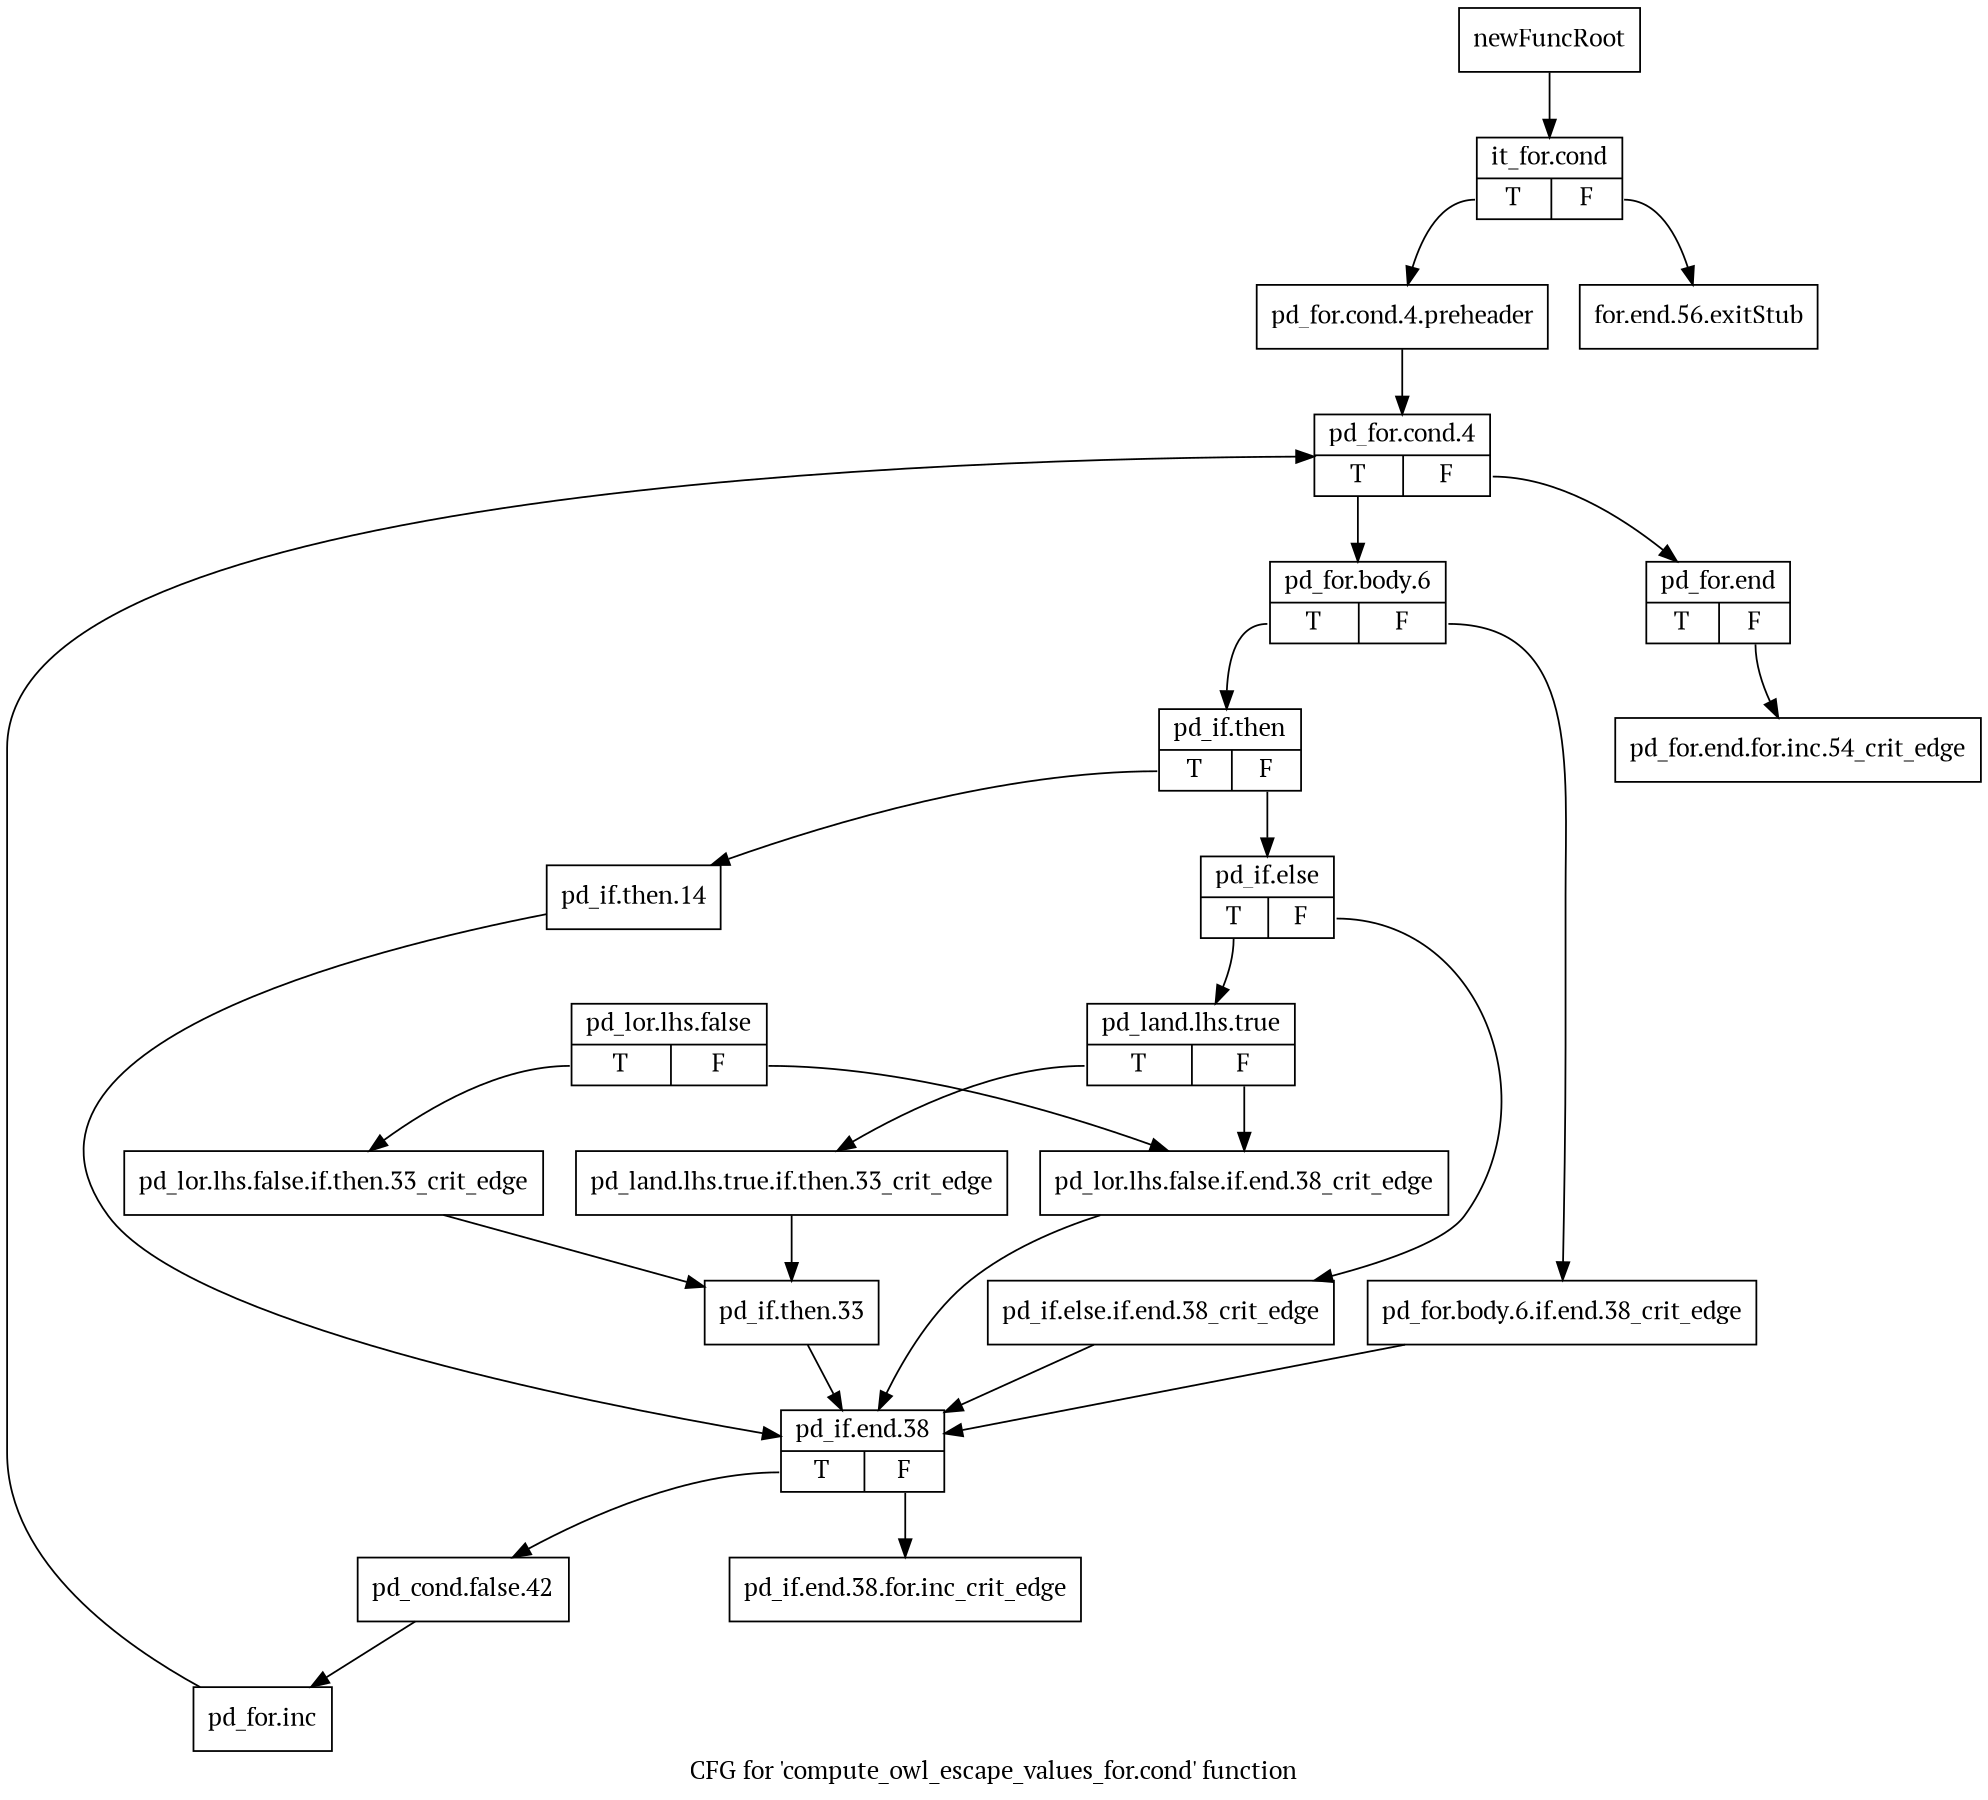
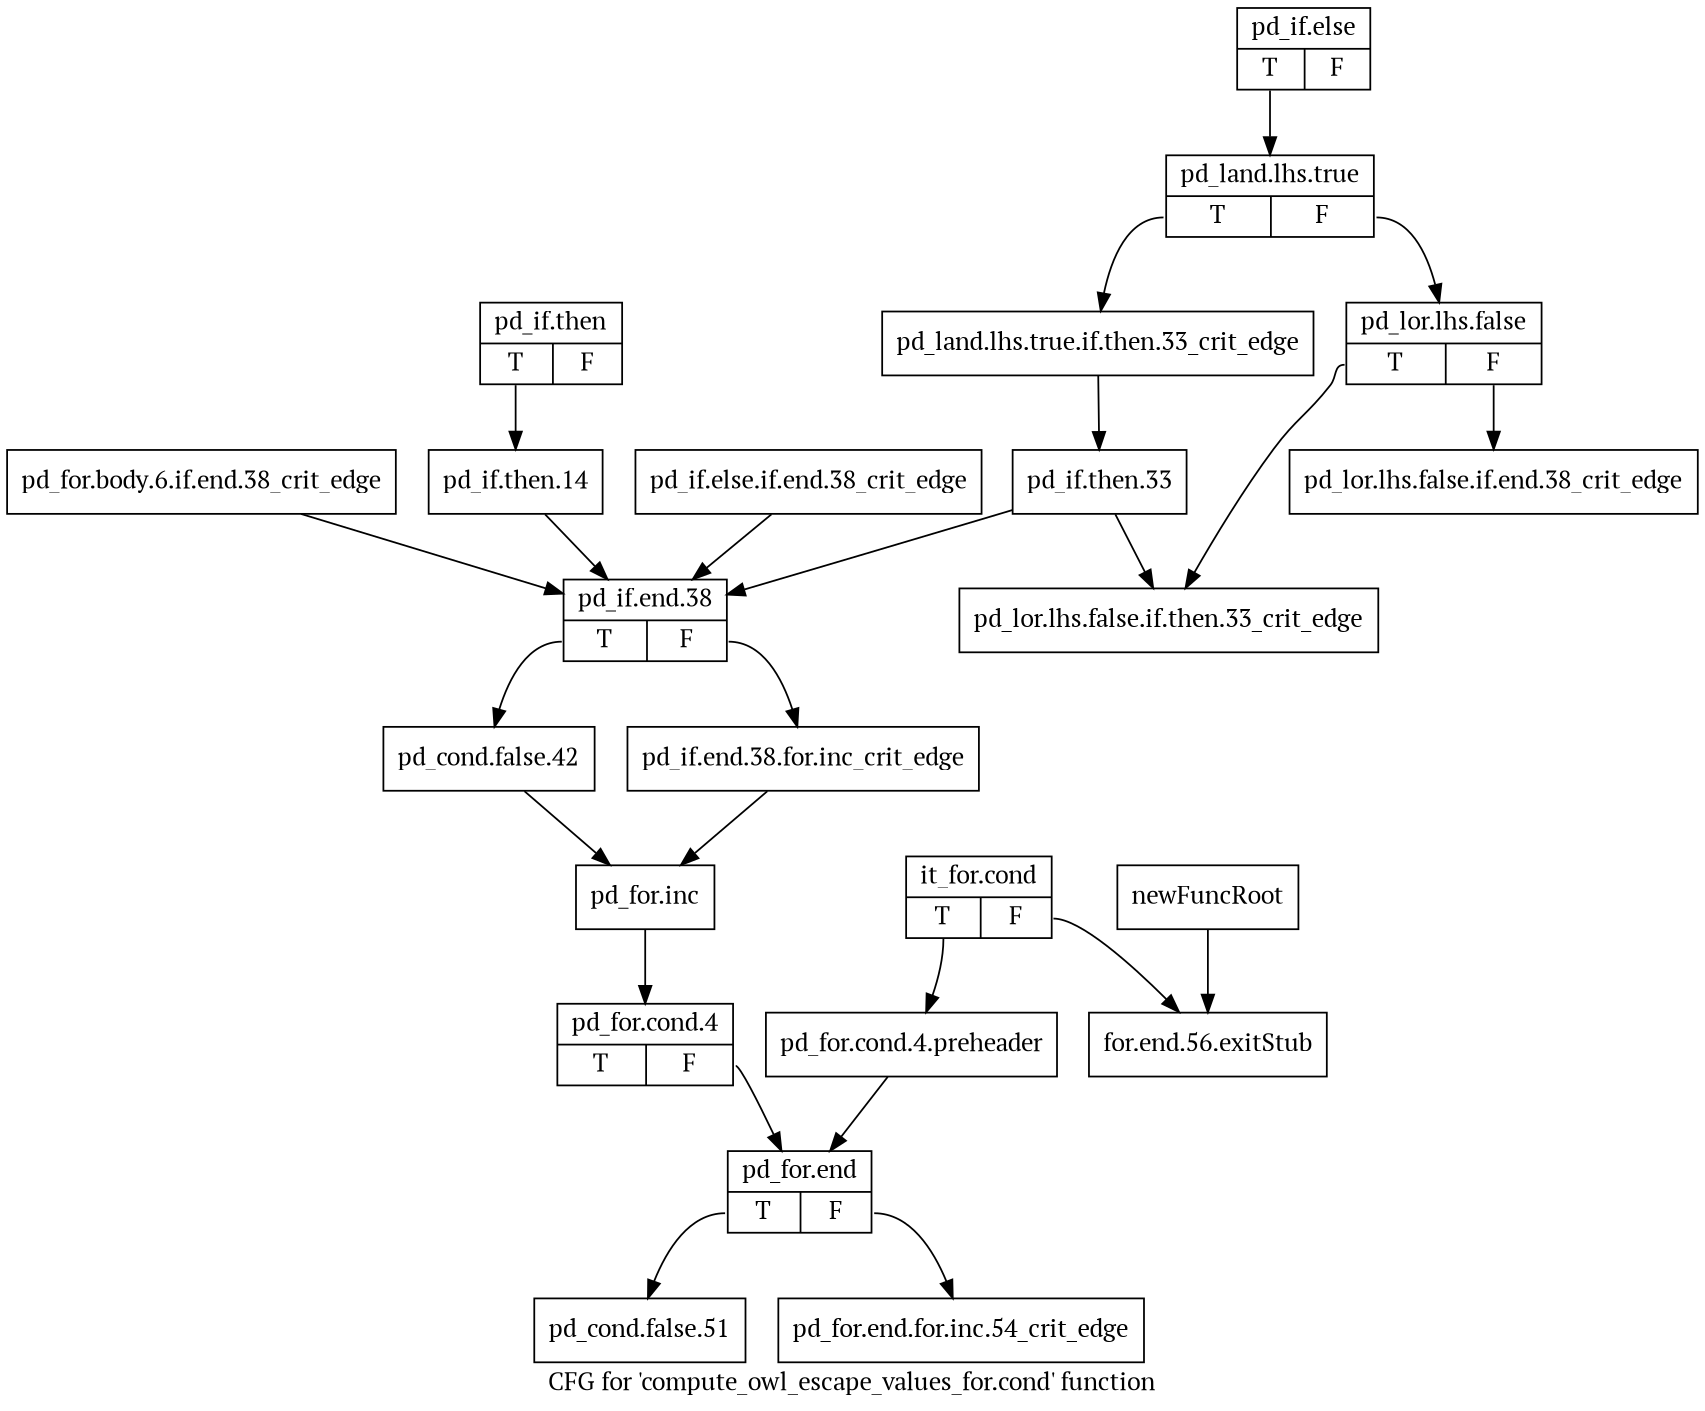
edge "newFuncRoot" -> "it_for.cond": now "newFuncRoot" -> "for.end.56.exitStub"
edge "pd_for.cond.4.preheader" -> "pd_for.cond.4": now "pd_for.cond.4.preheader" -> "pd_for.end"
node "pd_for.body.6": removed
edge "pd_if.then" -> "pd_if.else": removed
edge "pd_if.end.38.for.inc_crit_edge" -> "pd_for.inc": added
edge "pd_if.else" -> "pd_if.else.if.end.38_crit_edge": removed
edge "pd_land.lhs.true" -> "pd_lor.lhs.false.if.end.38_crit_edge": now "pd_land.lhs.true" -> "pd_lor.lhs.false"
edge "pd_lor.lhs.false.if.then.33_crit_edge" -> "pd_if.then.33": reversed
edge "pd_lor.lhs.false.if.end.38_crit_edge" -> "pd_if.end.38": removed
node "pd_cond.false.51": added
